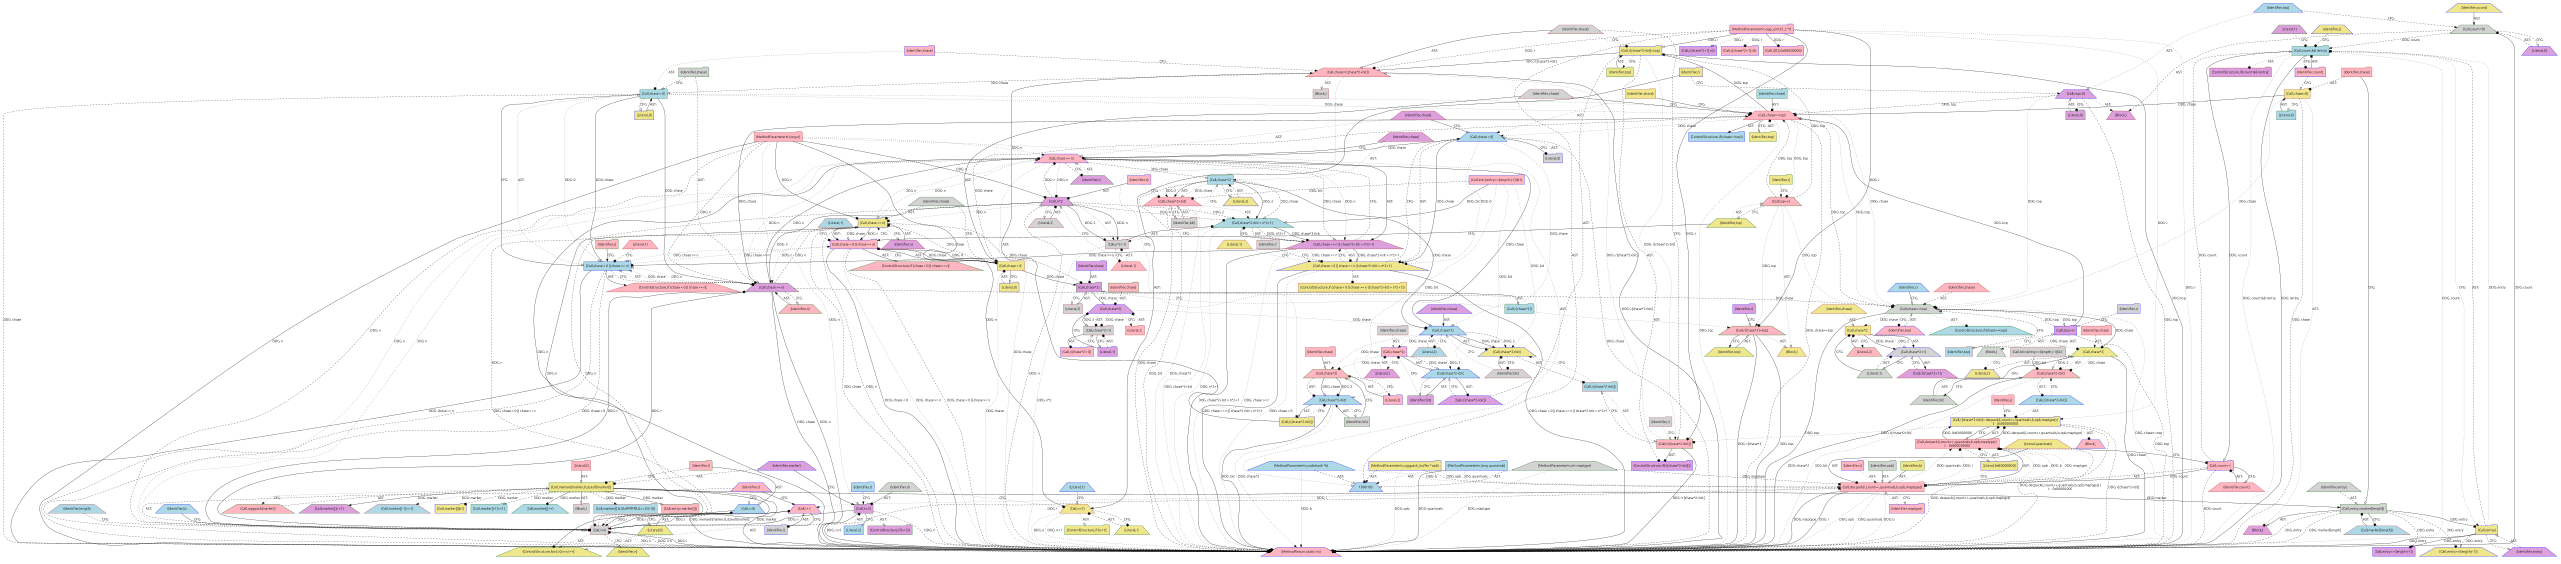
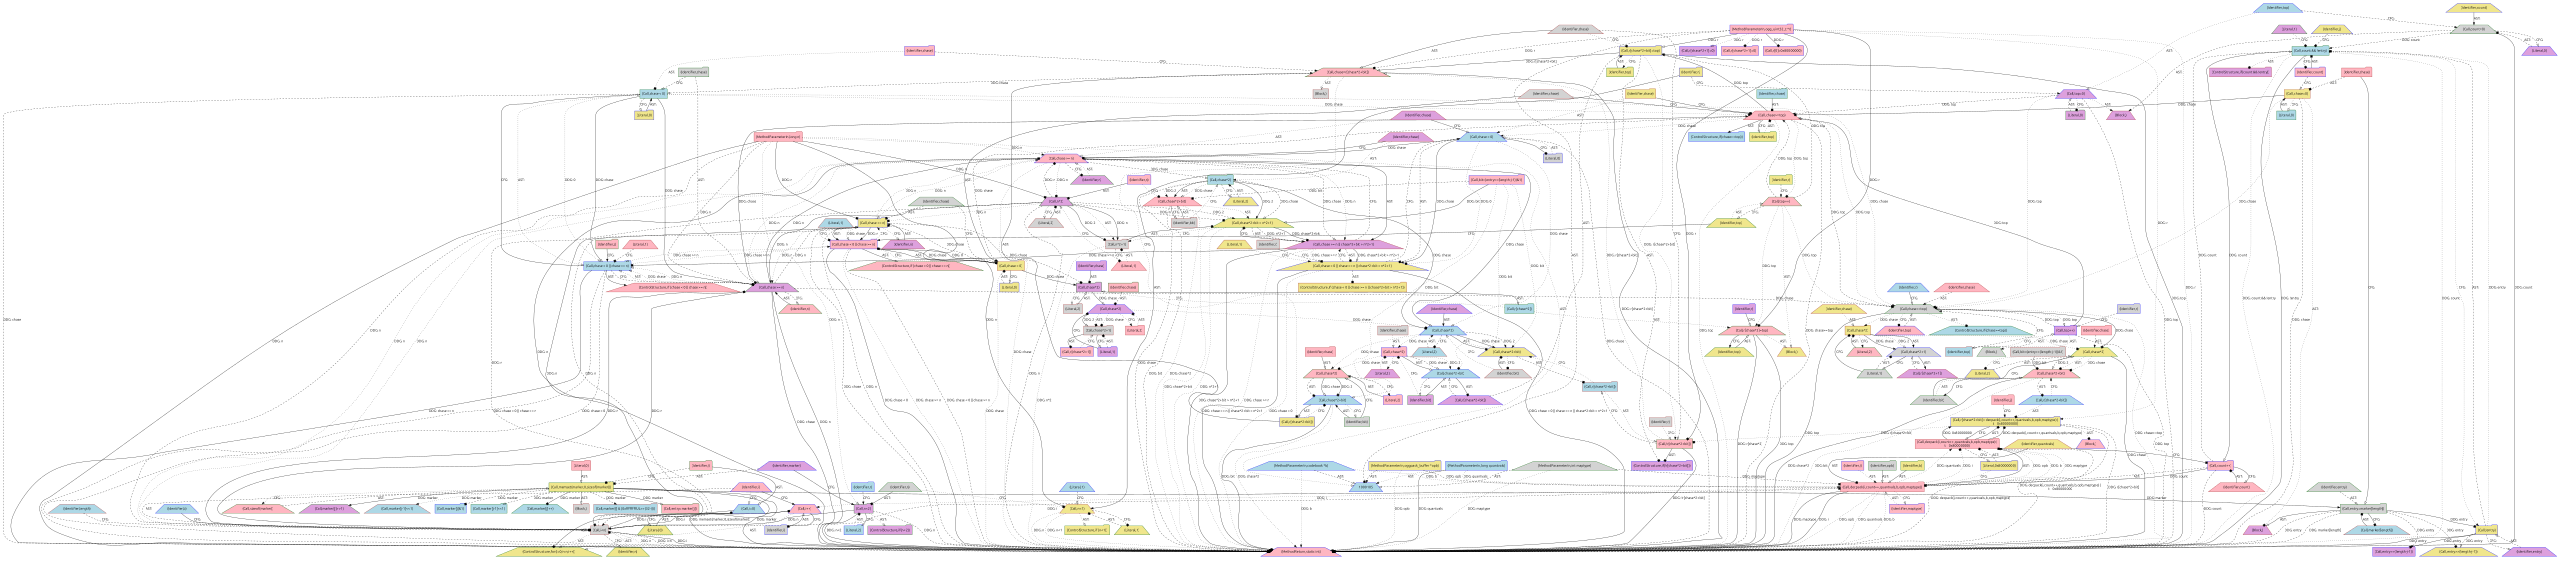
node "(Call,chase=r[chase*2+bit])": color brown -> darkgreen
node "(Call,chase*2+bit > n*2+1)": fillcolor lightblue -> khaki
node "(Literal,quantvals)": label "(Literal,quantvals)" -> "(Identifier,quantvals)"
node "(Call,oggpack(marker))": label "(Call,oggpack(marker))" -> "(Call,sizeof(marker))"
node "(Call,marker[j]&1)": fillcolor khaki -> lightblue
edge "(Call,i=0)" -> "(Call,i<n)": removed, label "DDG: i"
